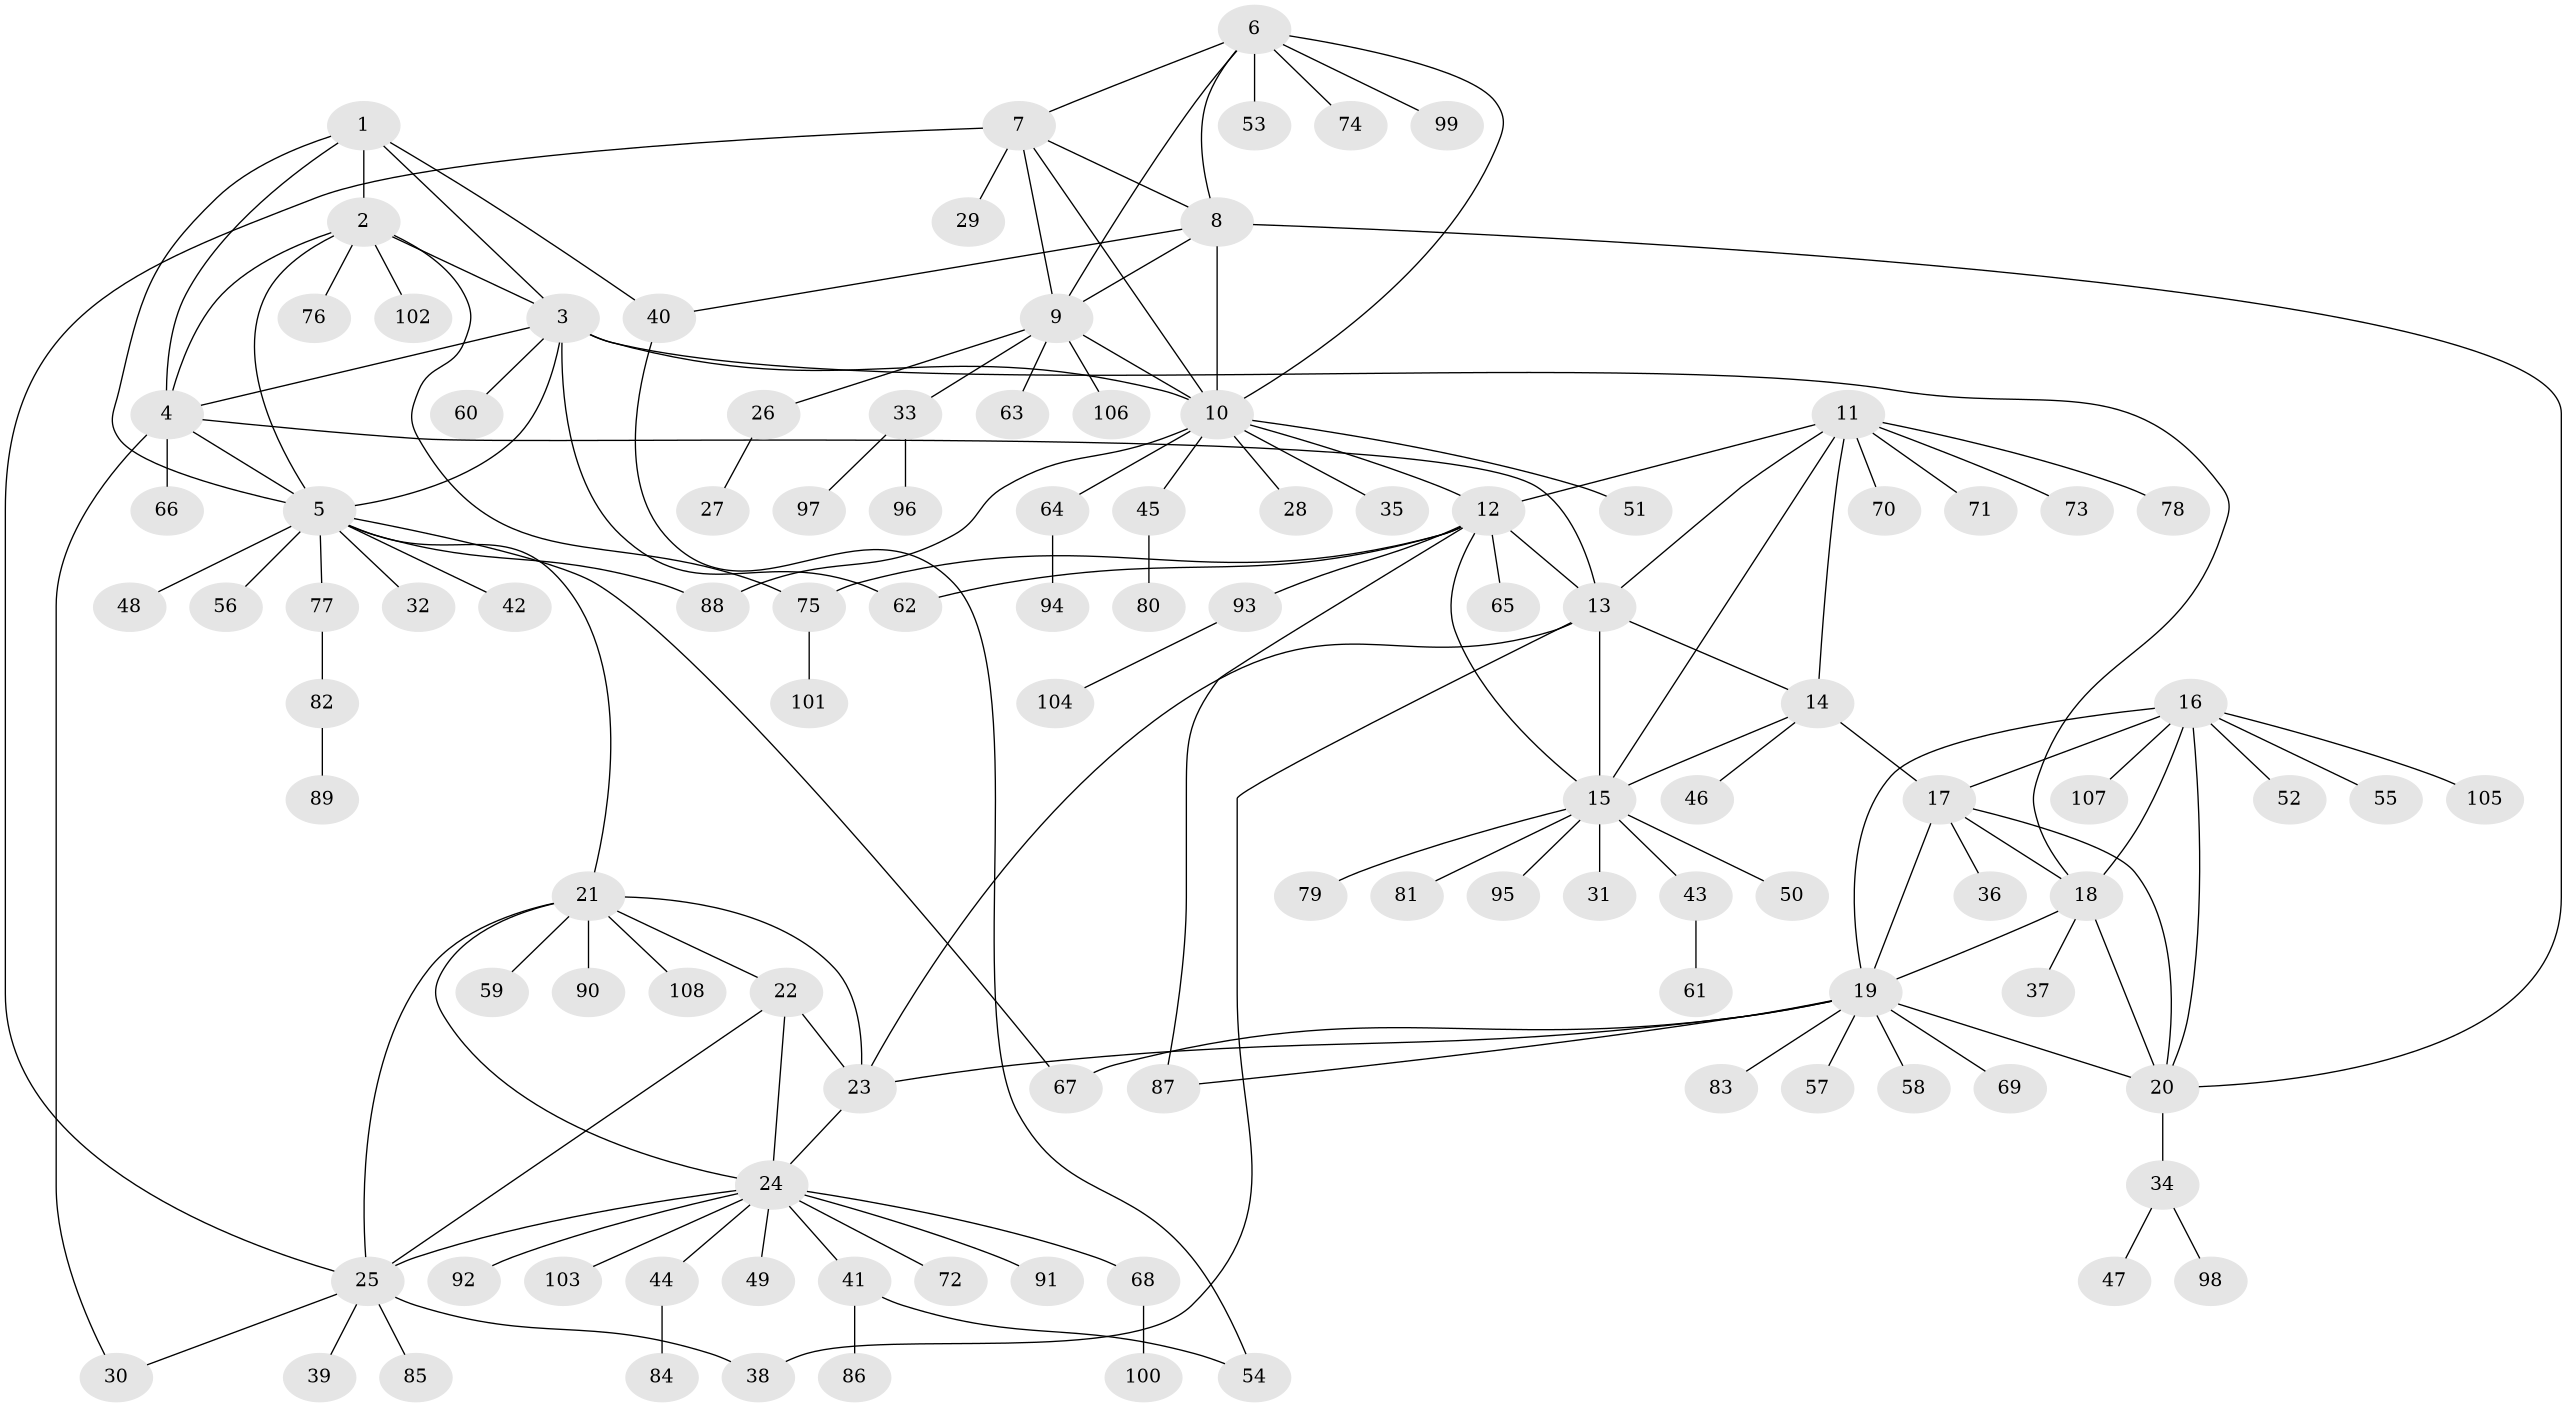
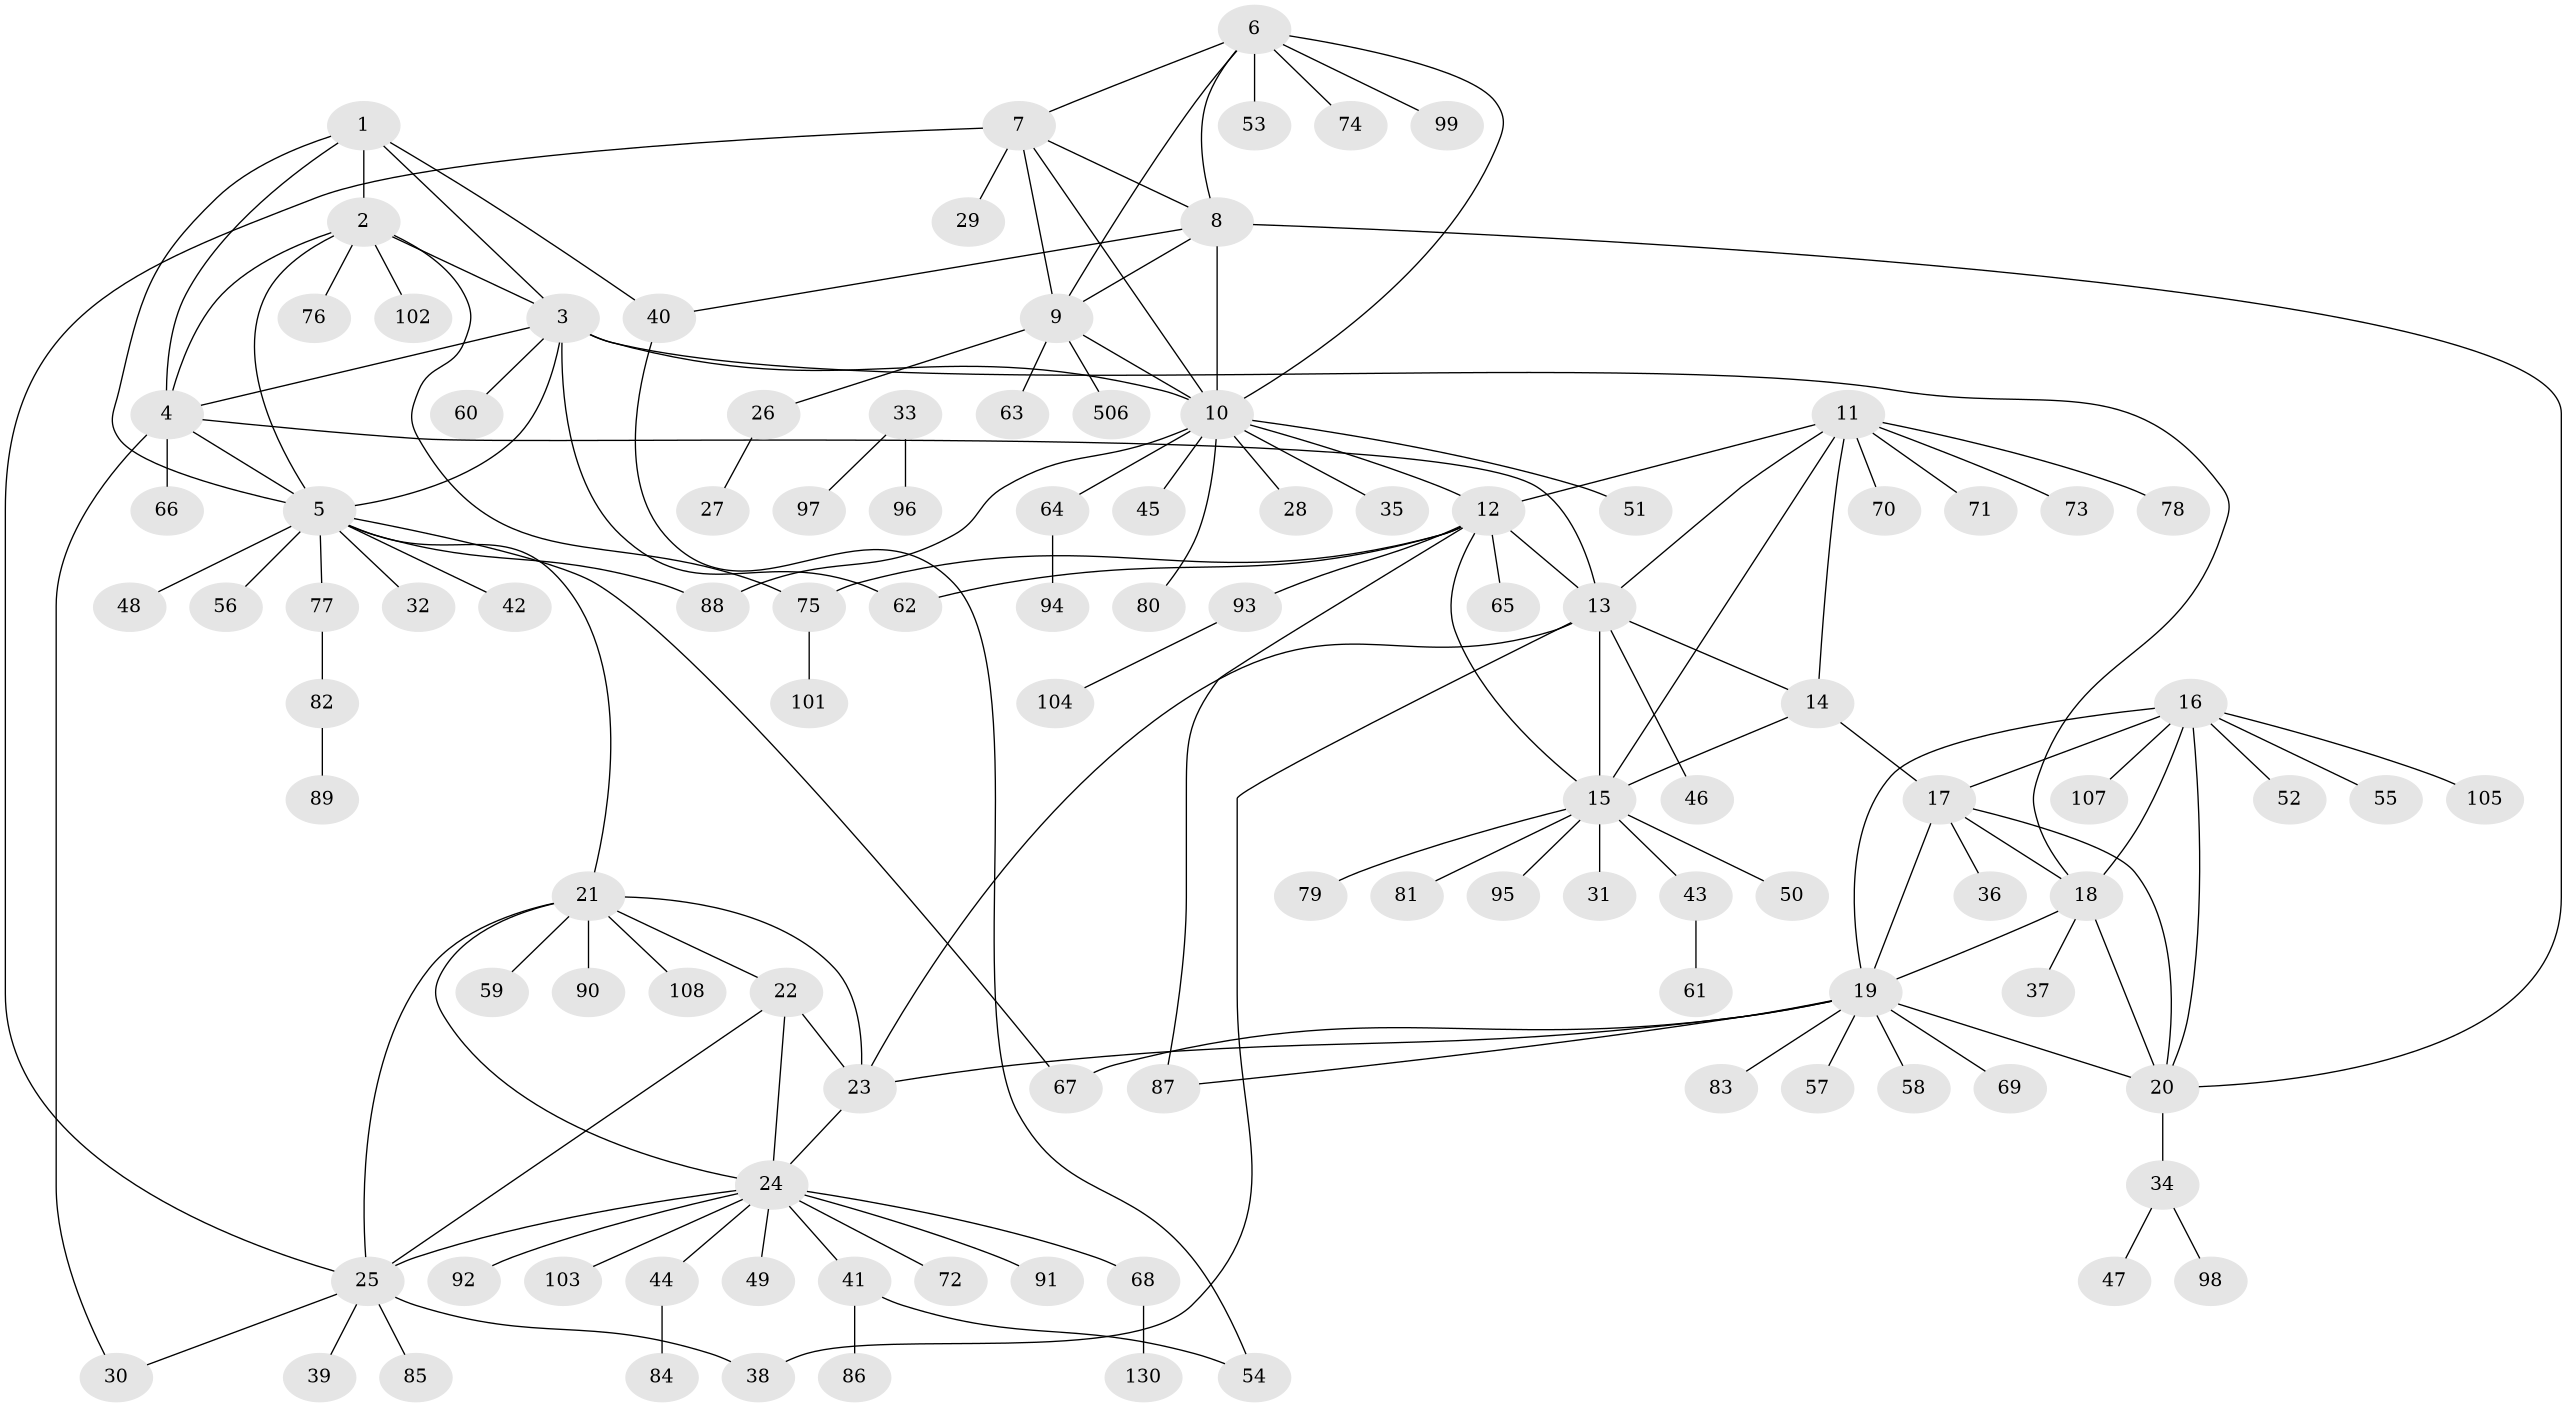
edge "9" -- "33": removed
node "106": label "106" -> "506"
edge "45" -- "80": now "10" -- "80"
edge "14" -- "46": now "13" -- "46"
node "100": label "100" -> "130"
